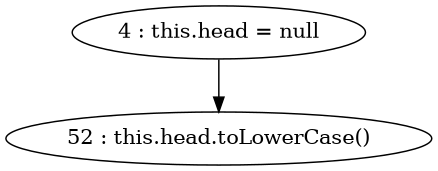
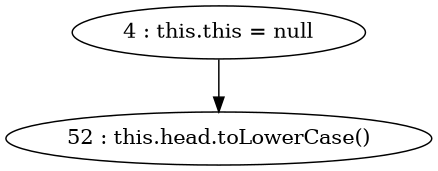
node "4 : this.head = null": label "4 : this.head = null" -> "4 : this.this = null"
